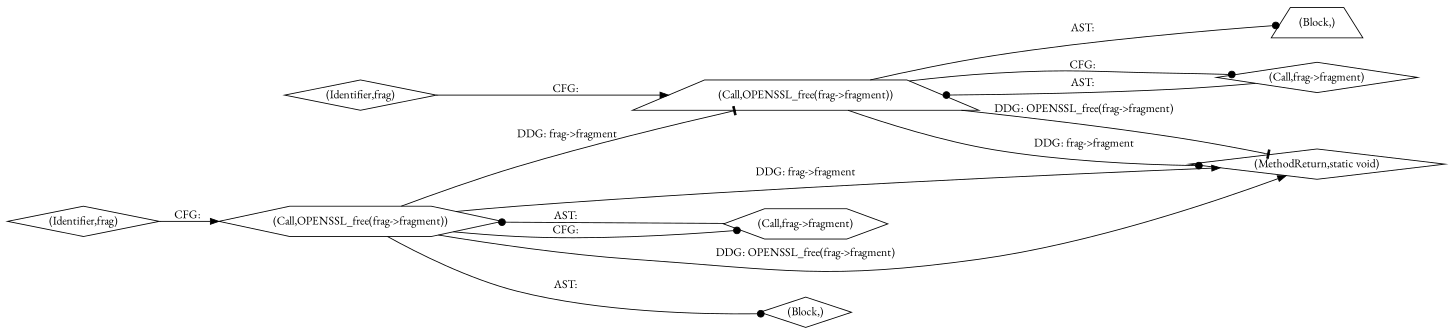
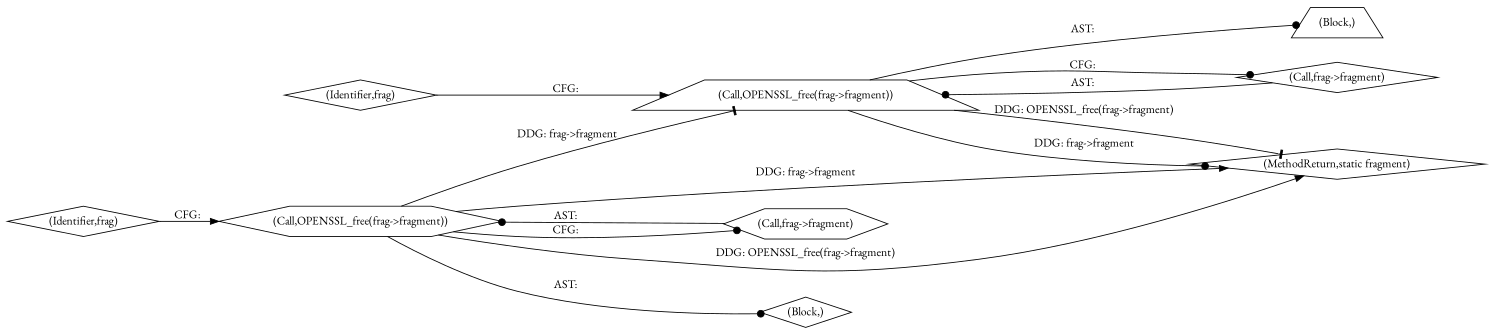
node "(MethodReturn,static void)": label "(MethodReturn,static void)" -> "(MethodReturn,static fragment)"
